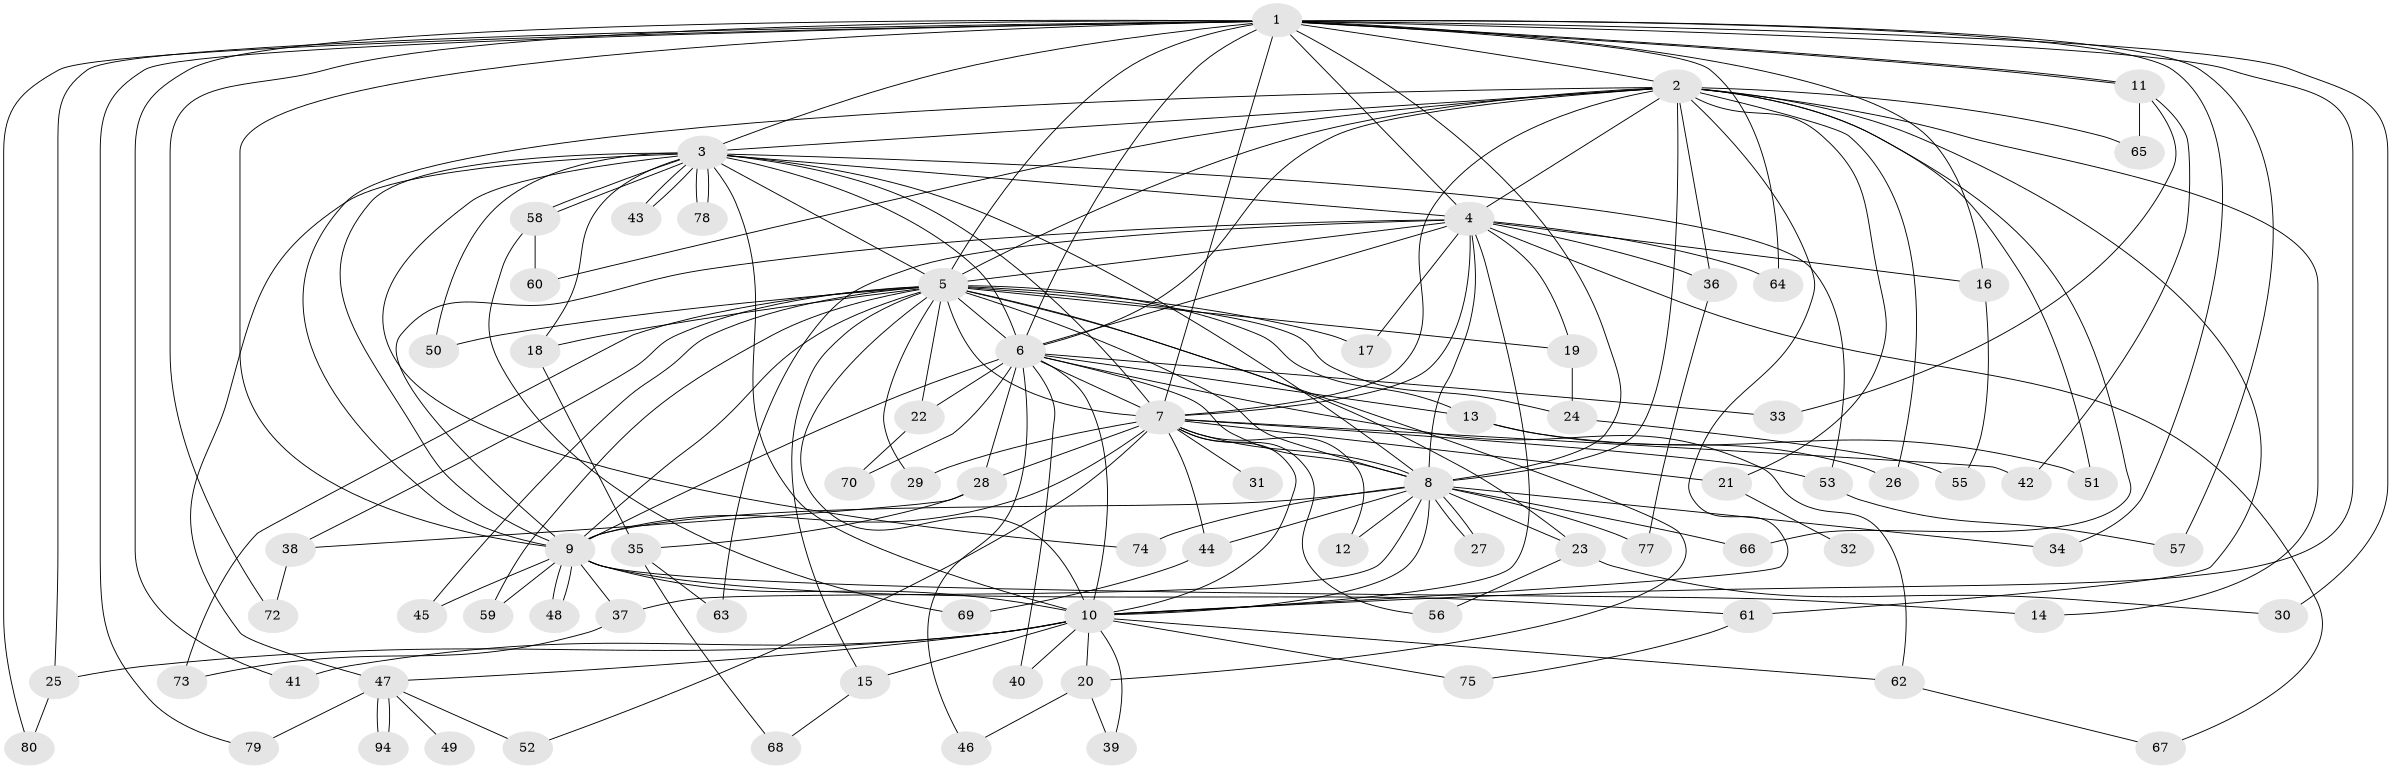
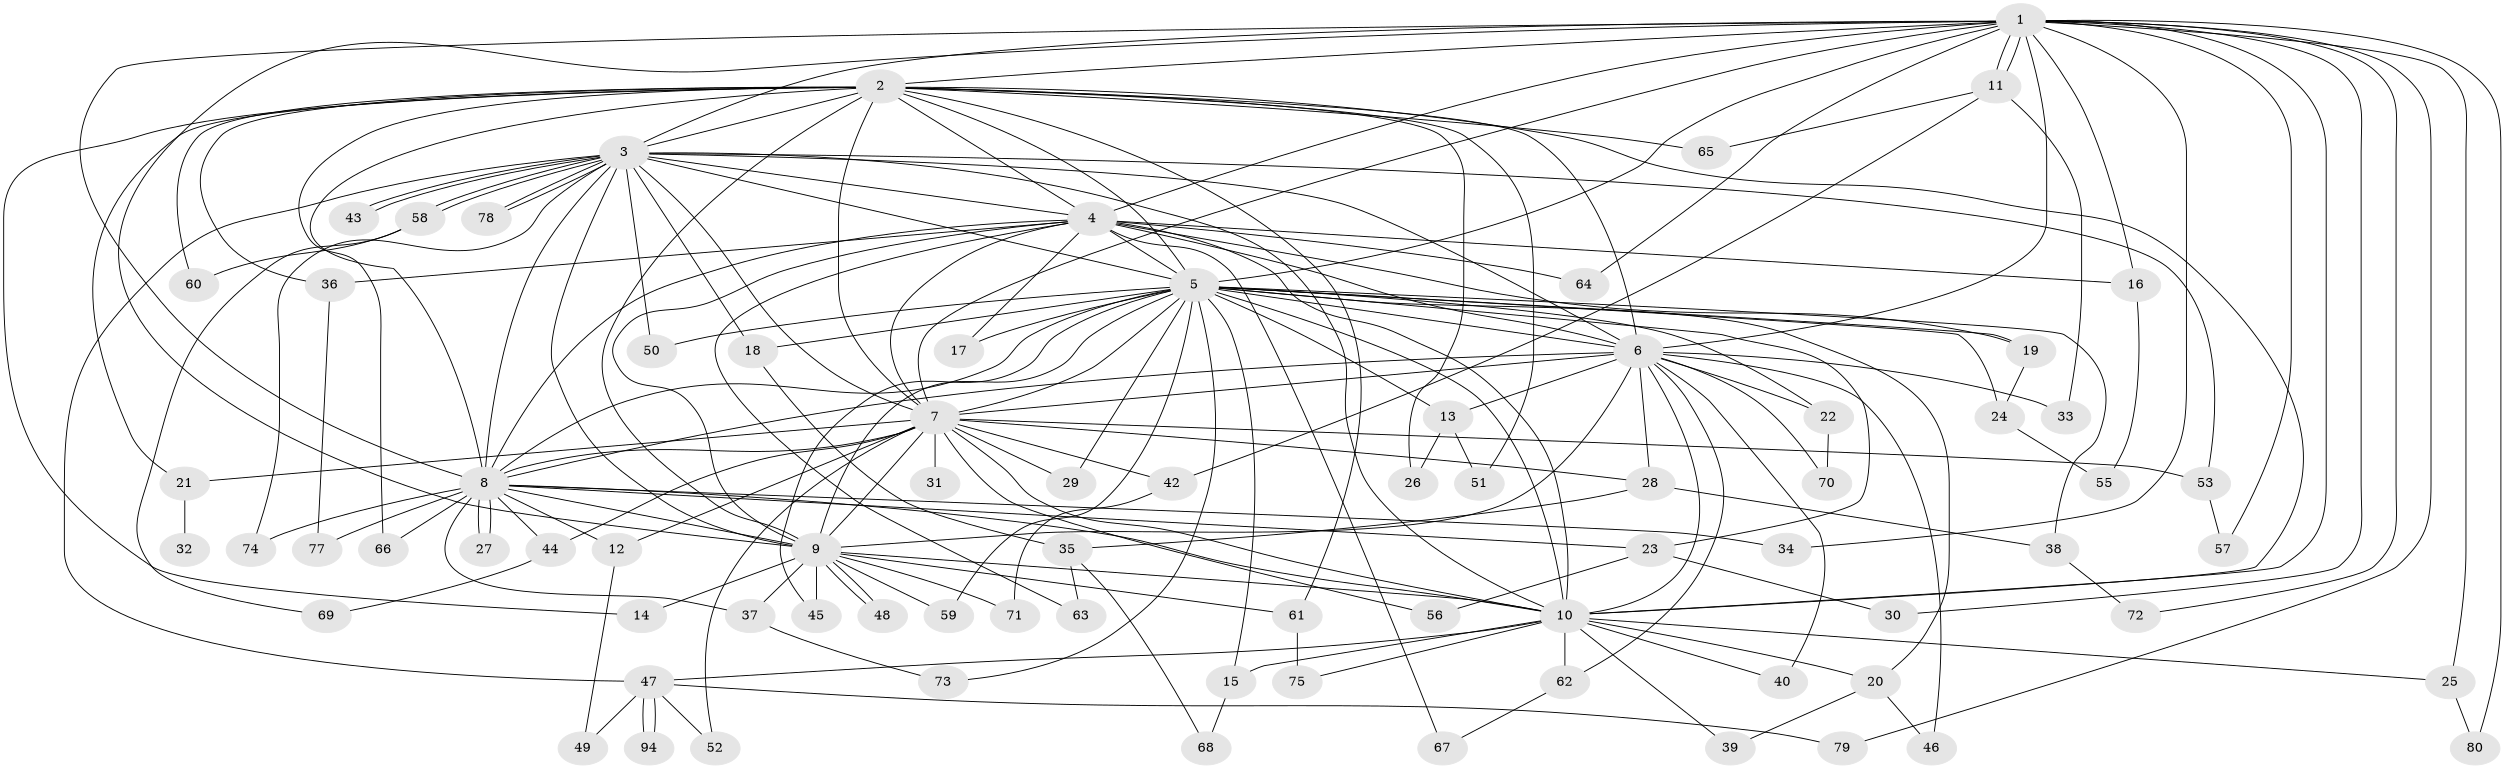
node "71": added
edge "12" -- "49": added
node "41": removed
